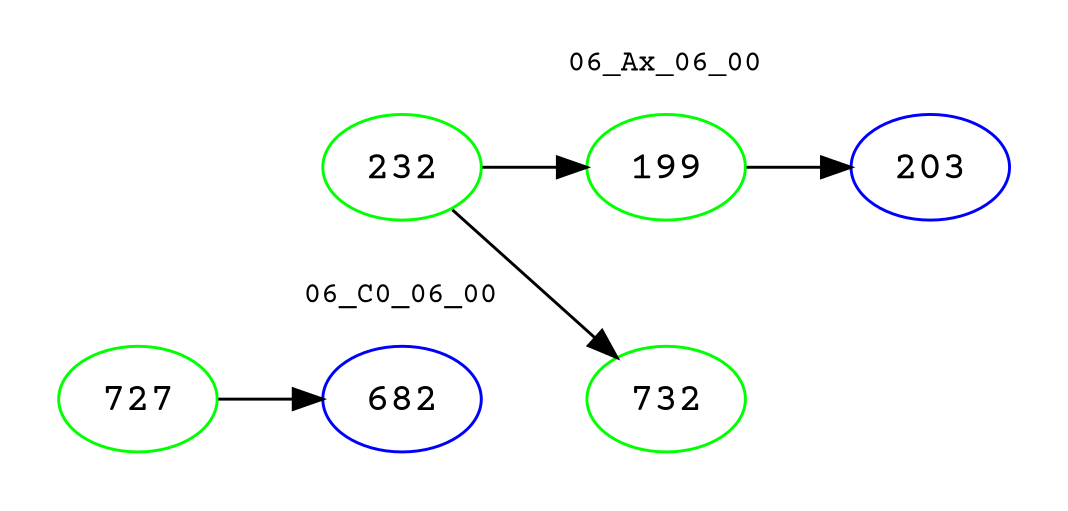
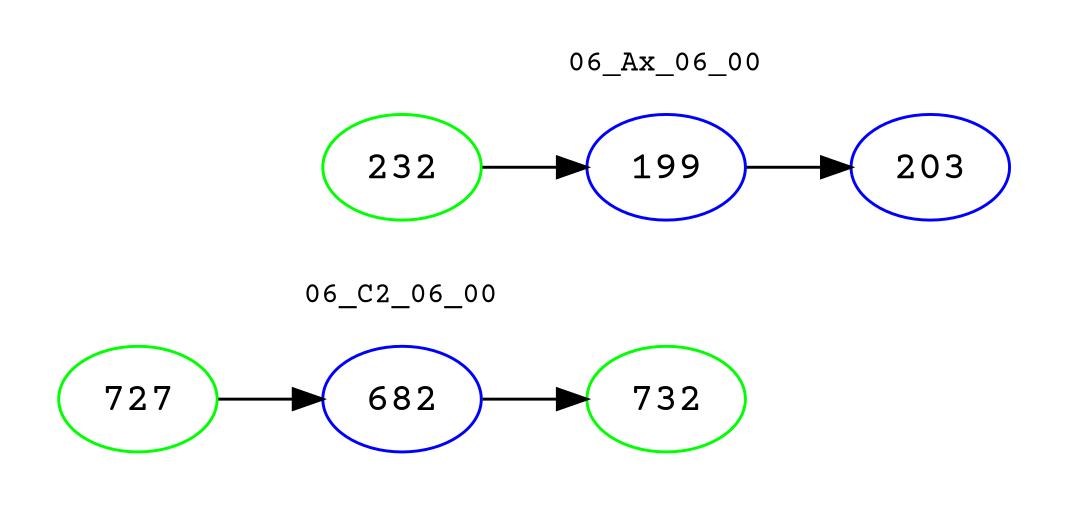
node "199": color green -> blue
edge "232" -> "732": now "682" -> "732"
cluster "06_C0_06_00": label "06_C0_06_00" -> "06_C2_06_00"
